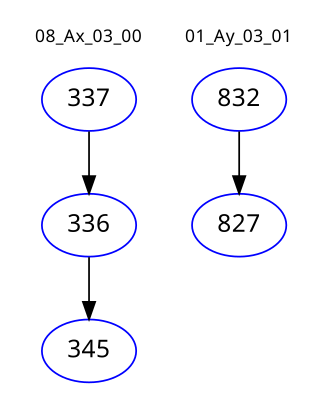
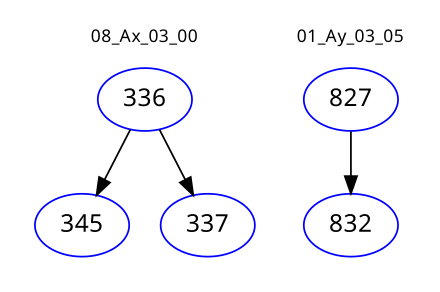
cluster "01_Ay_03_01": label "01_Ay_03_01" -> "01_Ay_03_05"
edge "337" -> "336": reversed
edge "832" -> "827": reversed
